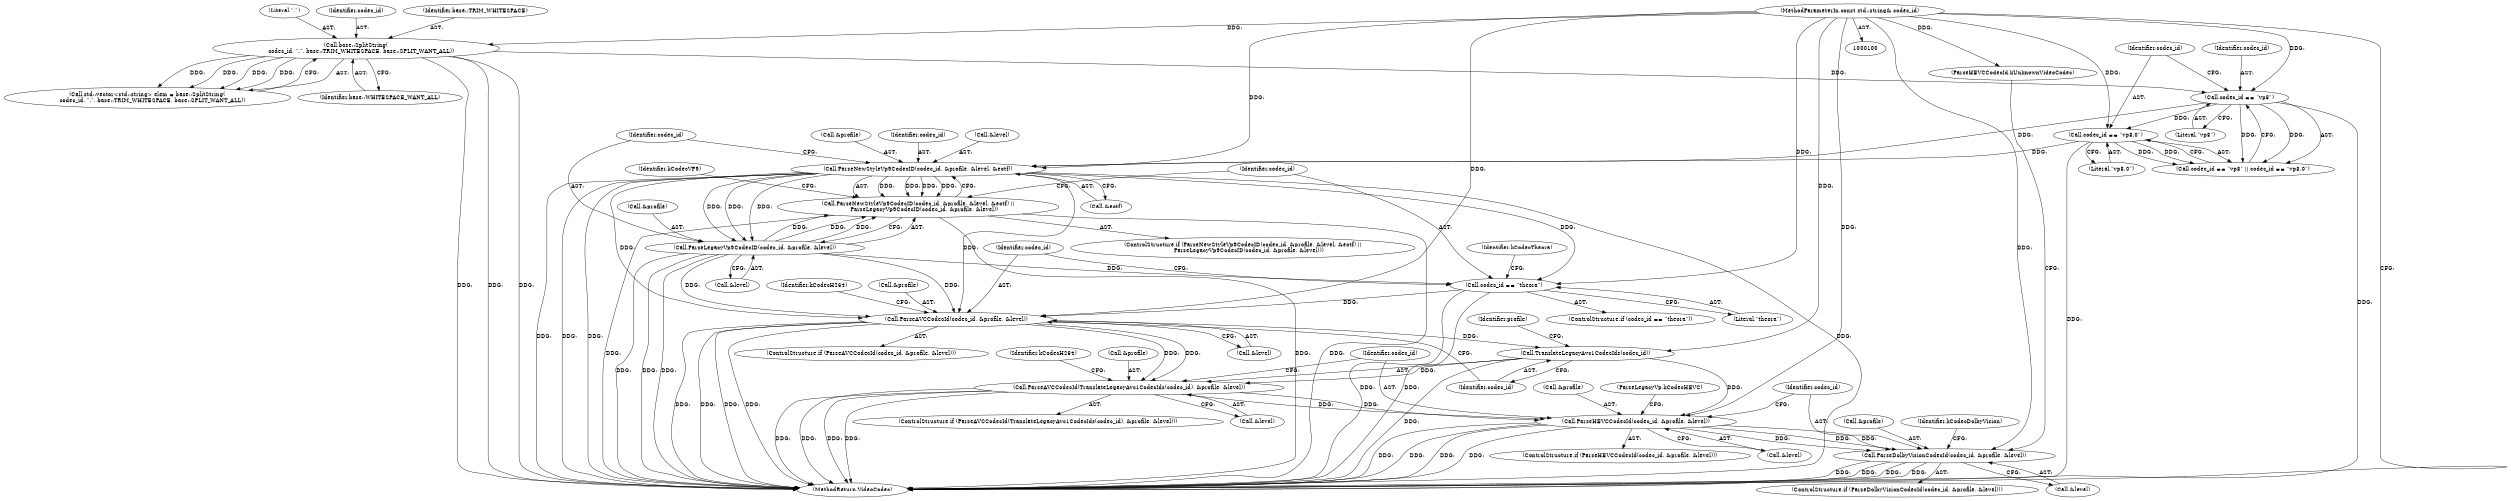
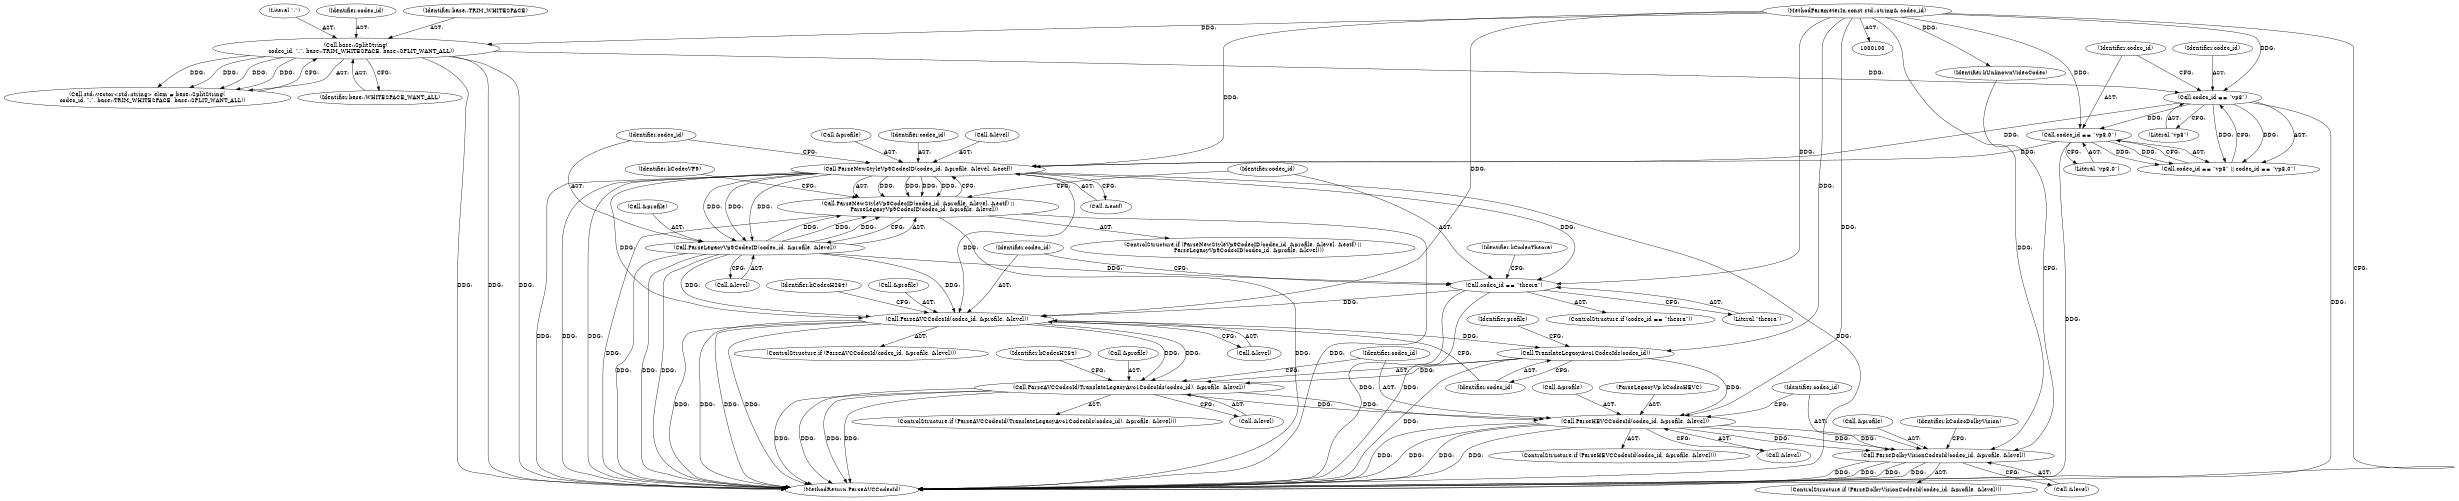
node "(ParseHEVCCodecId,kUnknownVideoCodec)": label "(ParseHEVCCodecId,kUnknownVideoCodec)" -> "(Identifier,kUnknownVideoCodec)"
edge "(ParseLegacyVp,kCodecHEVC)" -> "(Call,ParseHEVCCodecId(codec_id, &profile, &level))": label "CFG: " -> "AST: "
node "(MethodReturn,VideoCodec)": label "(MethodReturn,VideoCodec)" -> "(MethodReturn,ParseAVCCodecId)"
